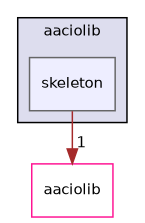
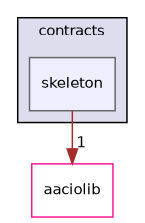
cluster "aaciolib": label "aaciolib" -> "contracts"
